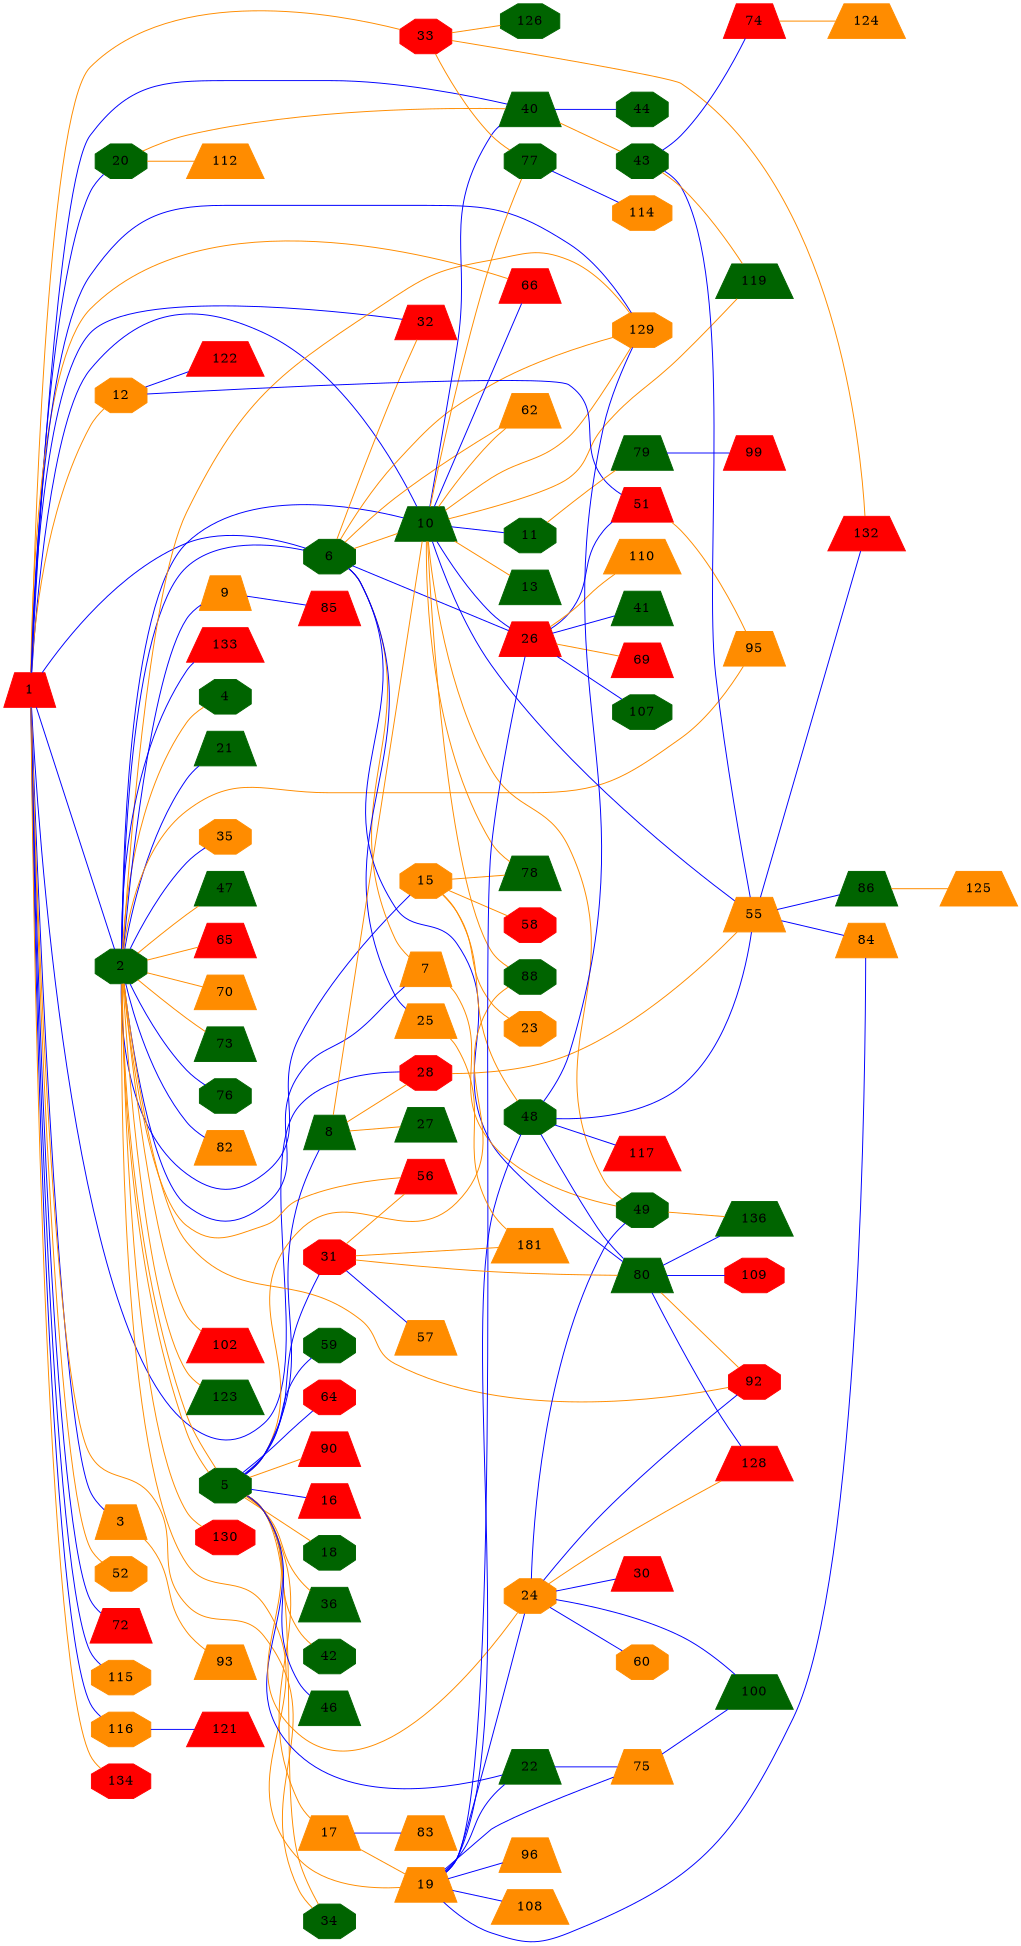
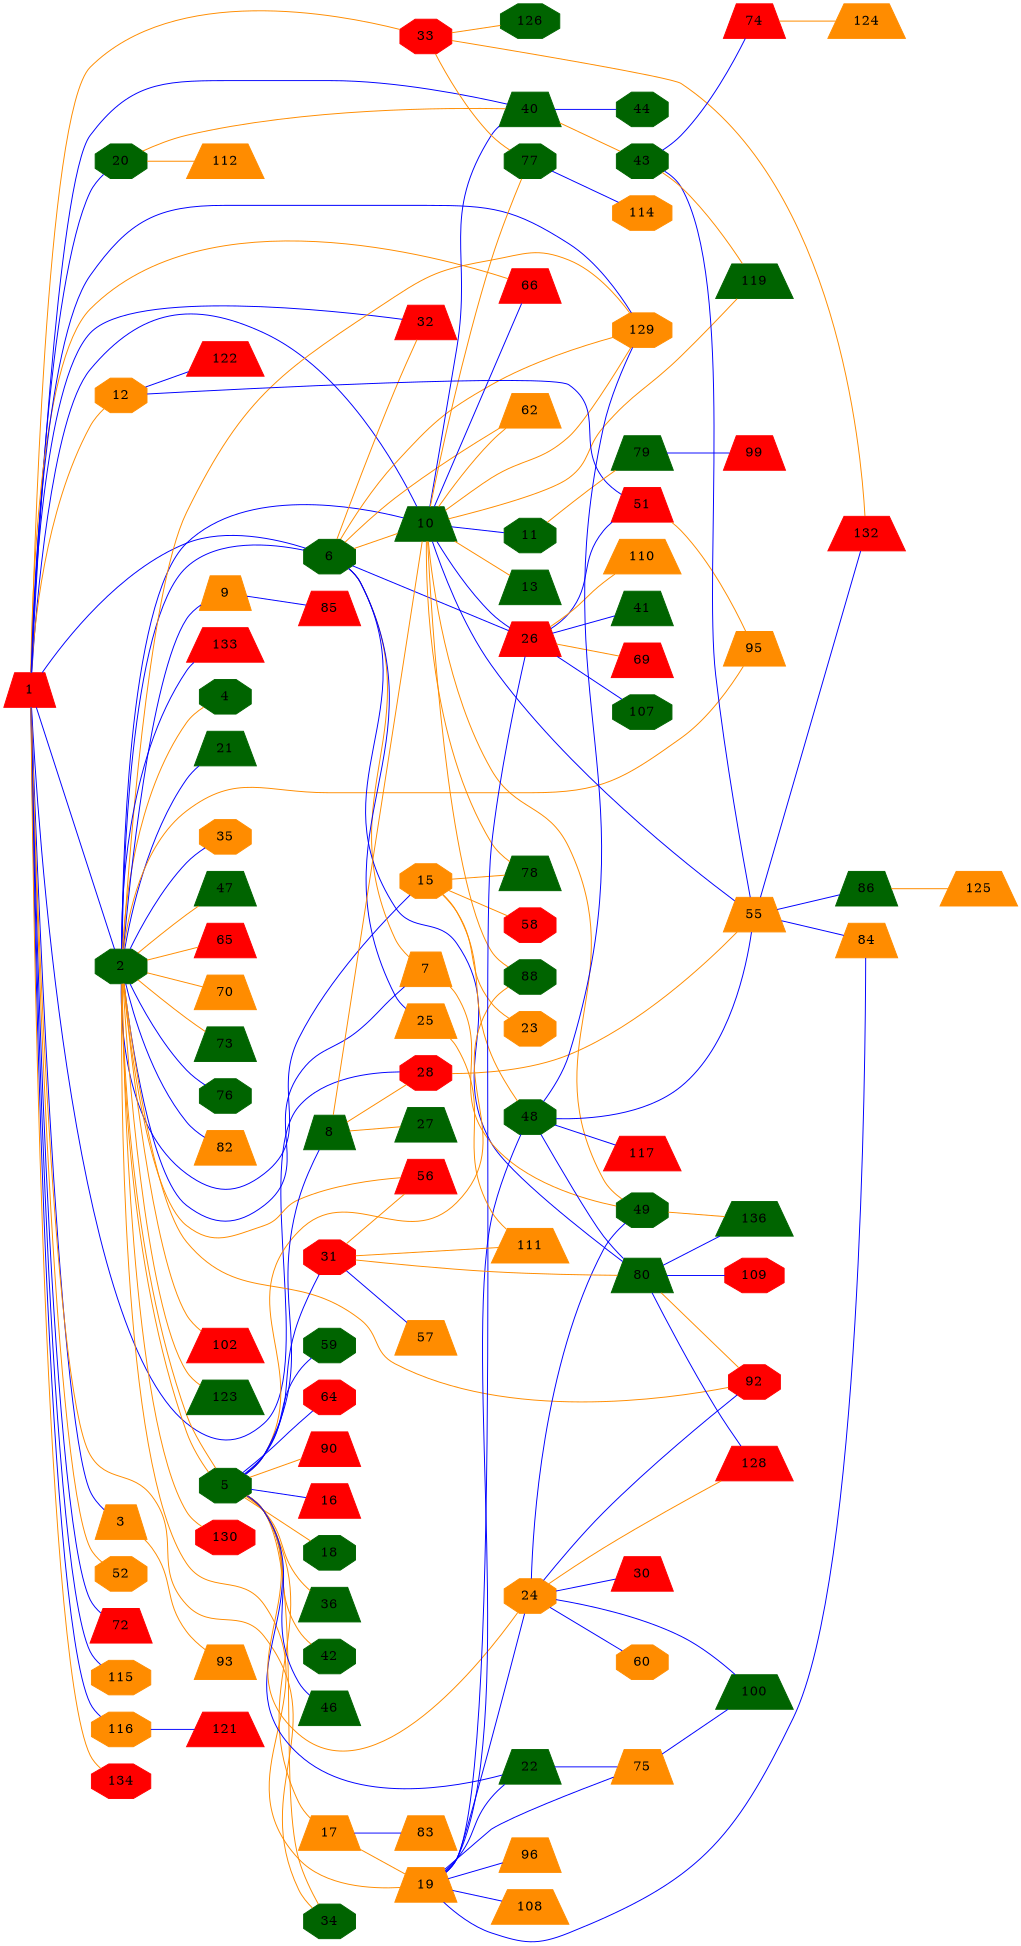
node "181": label "181" -> "111"
